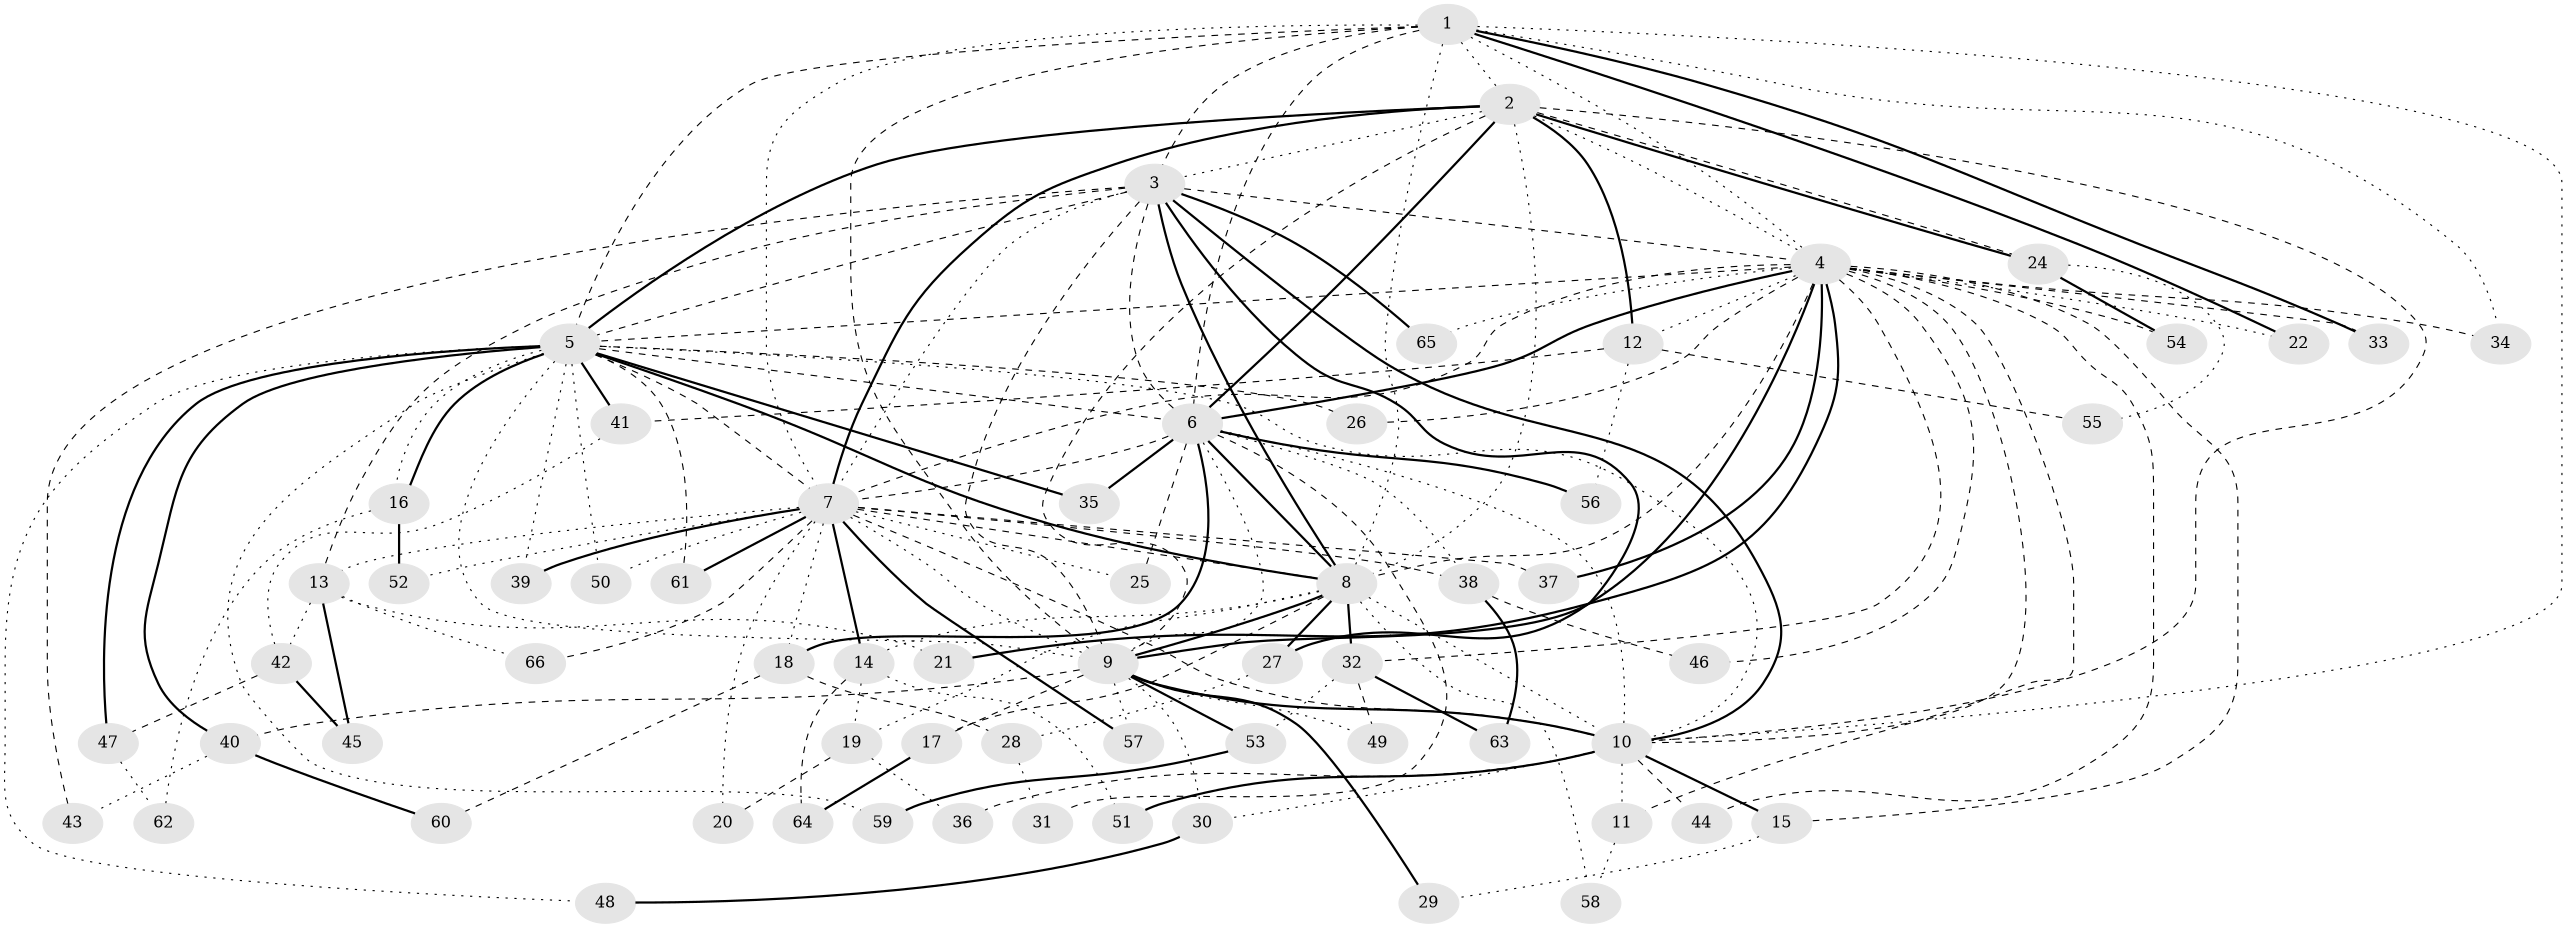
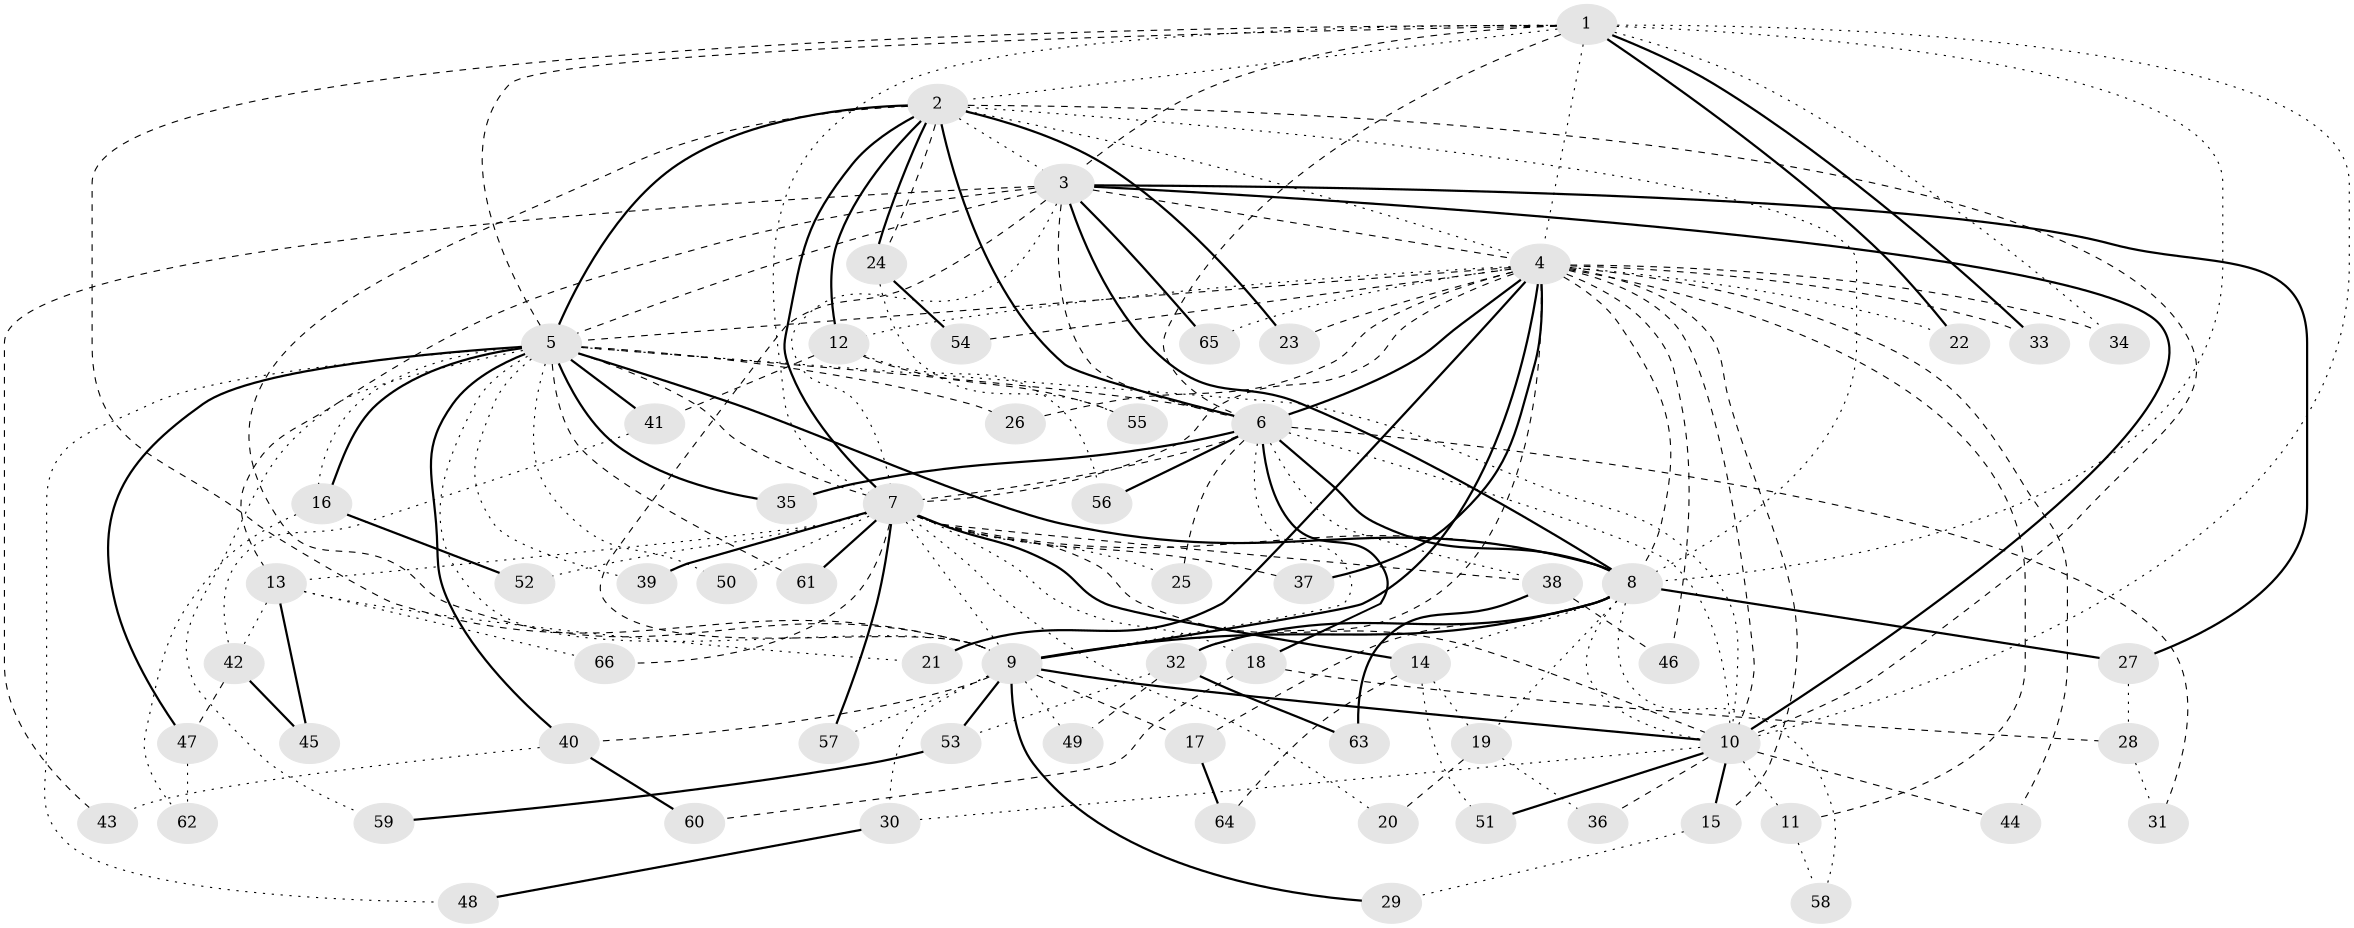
node "23": added
